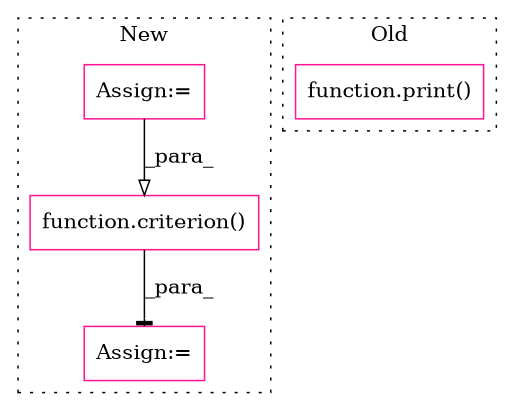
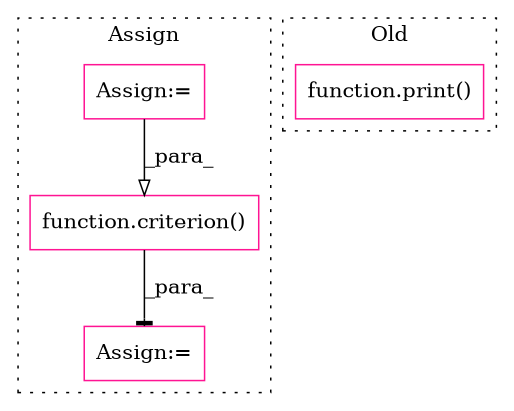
cluster "New": label "New" -> "Assign"
